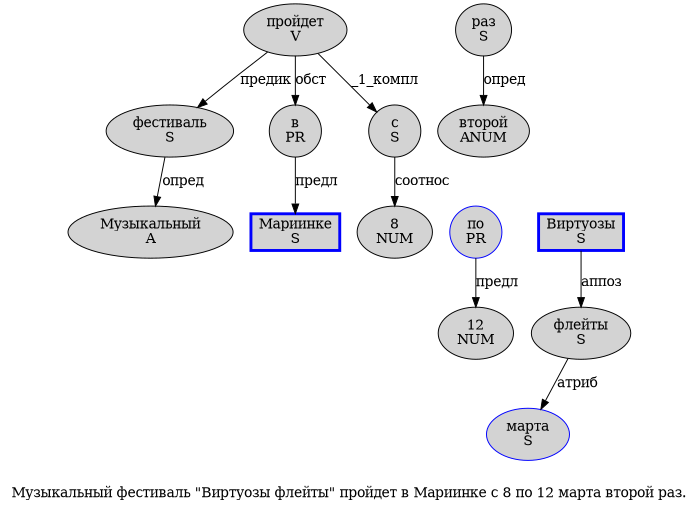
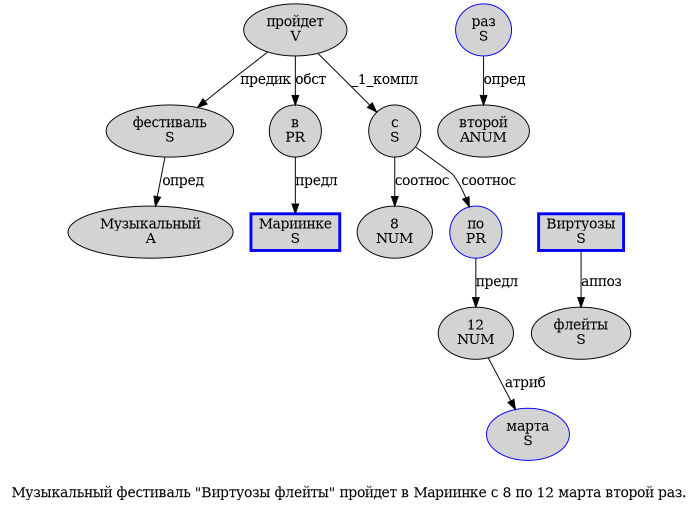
node "раз S": color black -> blue
edge "с S" -> "по PR": added, label "соотнос"
edge "флейты S" -> "марта S": now "12 NUM" -> "марта S"
